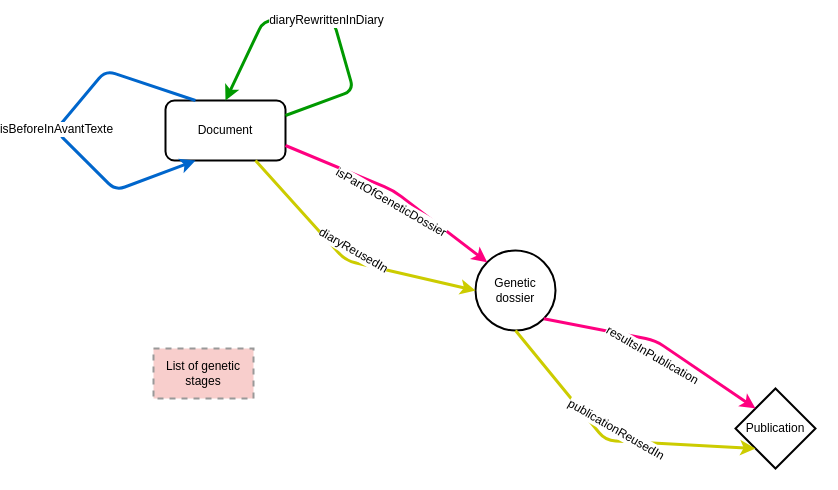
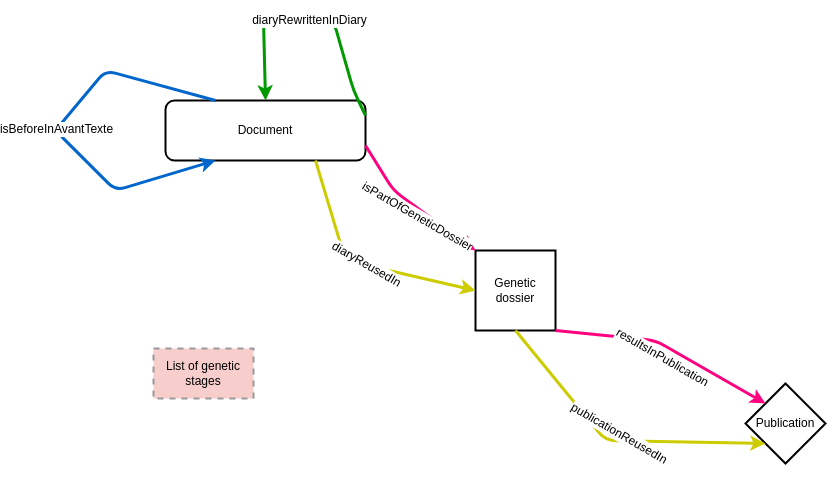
node "Document": size 120x60 -> 200x60
node "Genetic dossier": shape ellipse -> rectangle
node "Publication": moved (776, 429) -> (786, 424)
